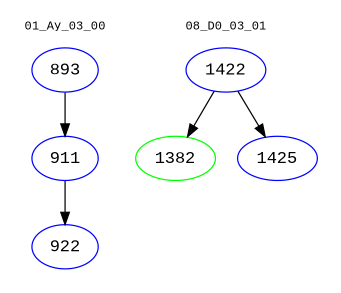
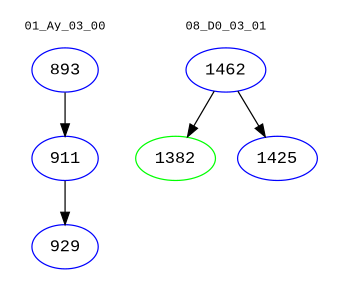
node "1422": label "1422" -> "1462"
node "922": label "922" -> "929"
